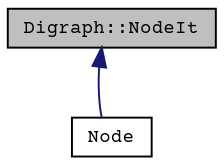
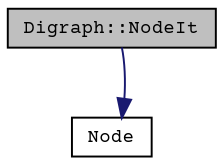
edge "Node" -> "Digraph::NodeIt": reversed
